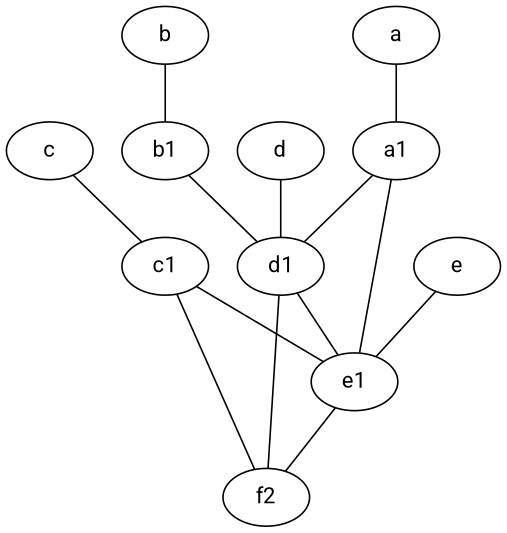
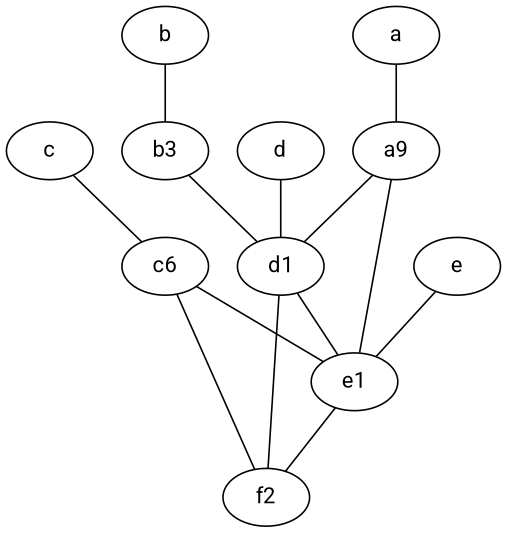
node "b1": label "b1" -> "b3"
node "a1": label "a1" -> "a9"
node "c1": label "c1" -> "c6"
